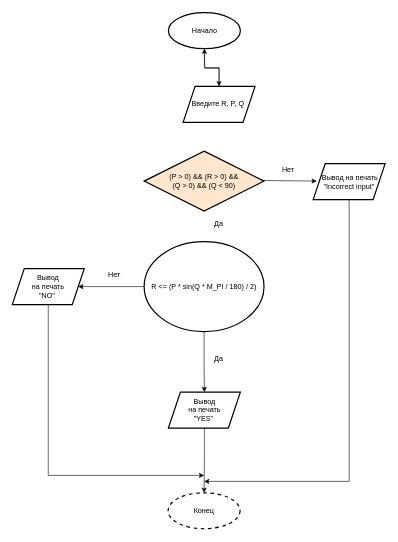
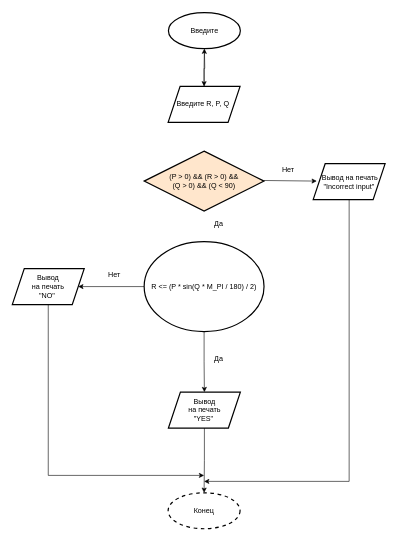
node "Начало": label "Начало" -> "Введите"
node "Введите R, P, Q": moved (219, 104) -> (204, 104)
